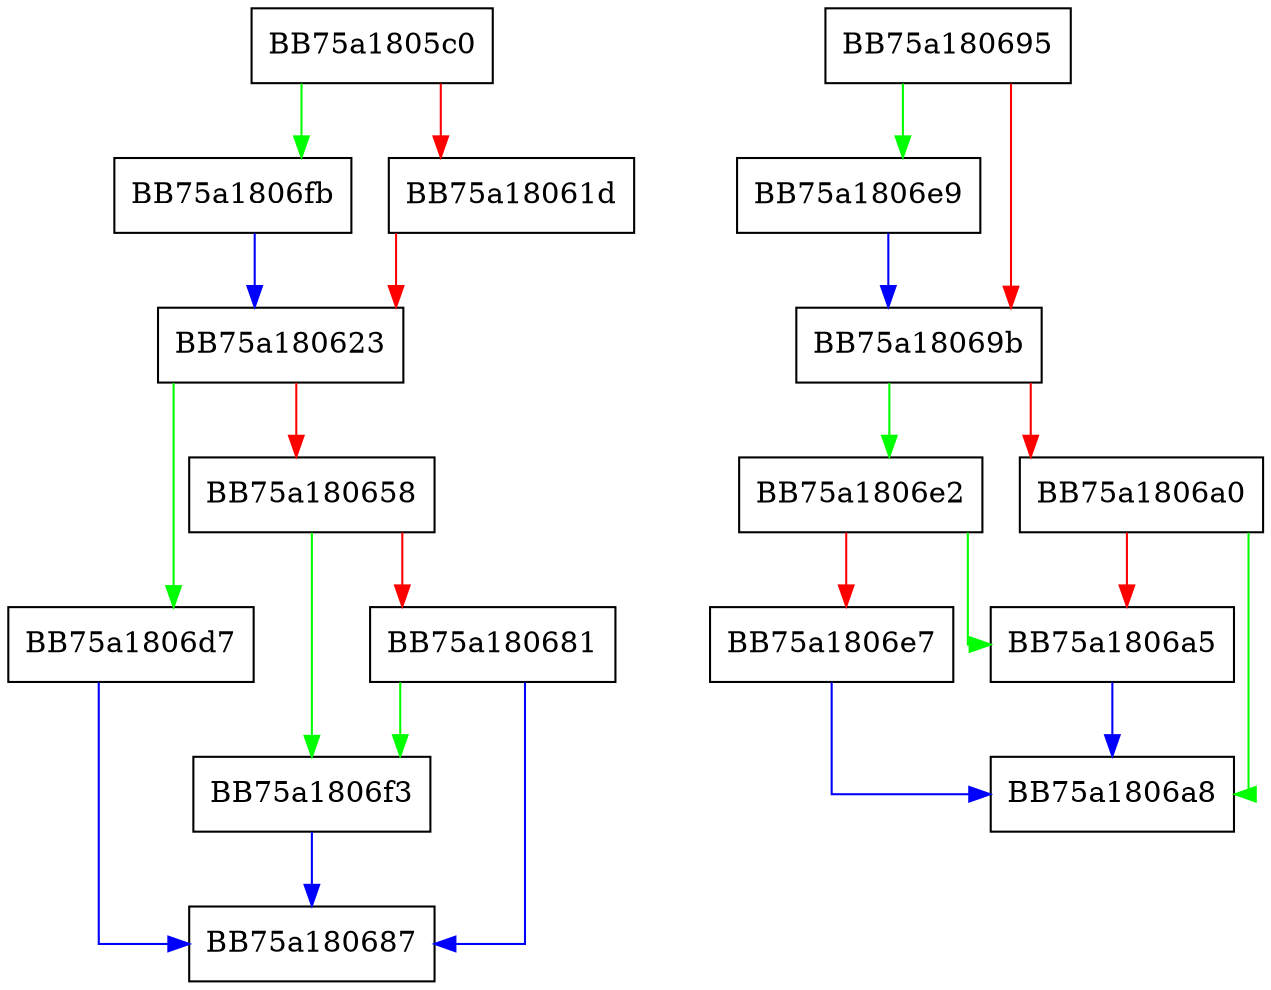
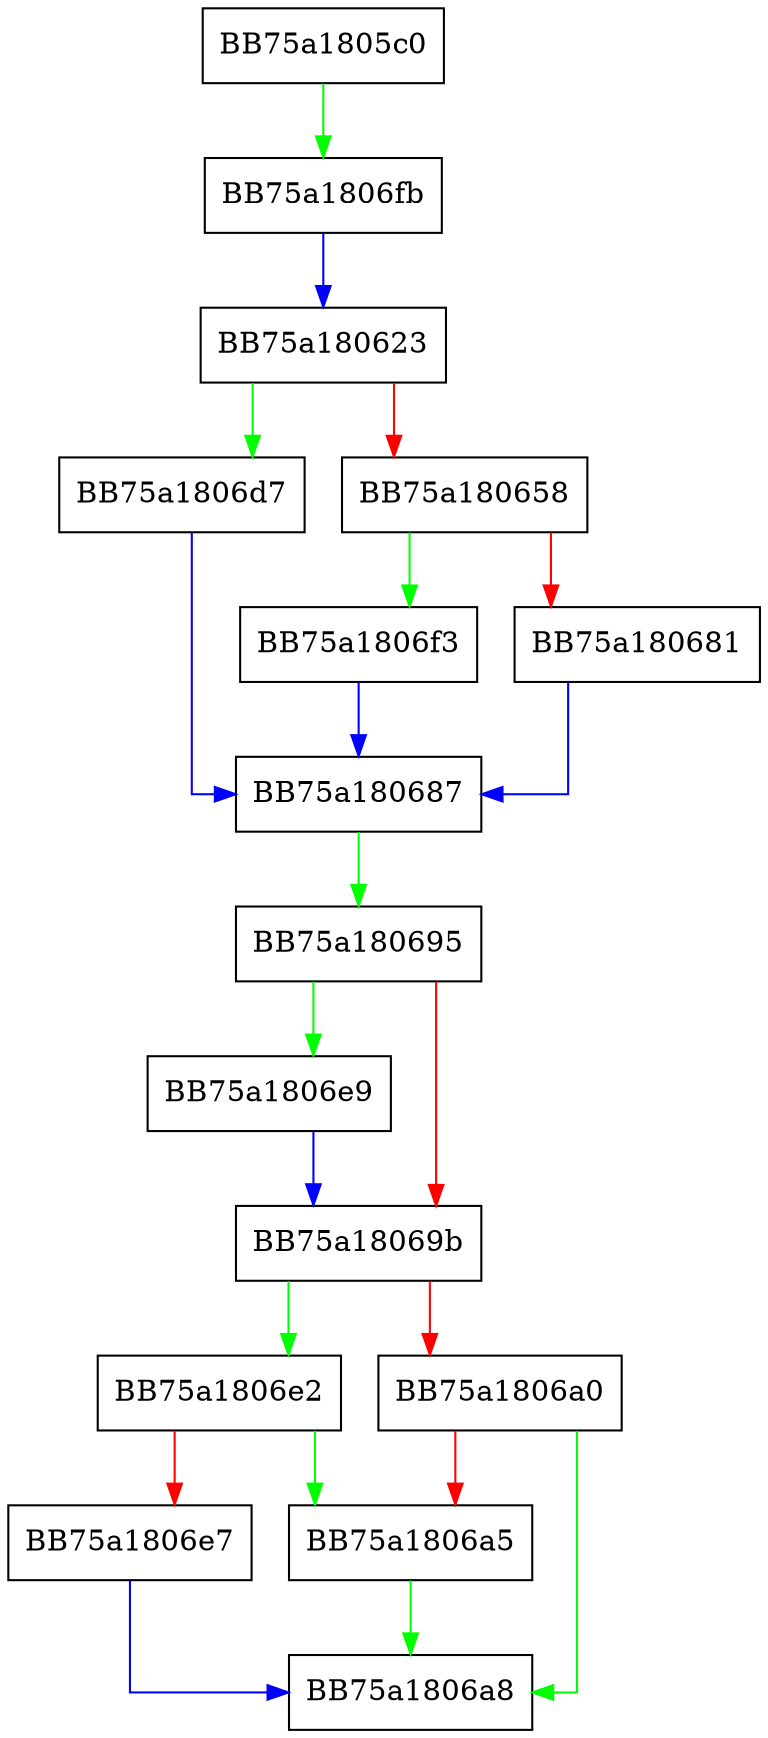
node "BB75a18061d": removed
edge "BB75a180681" -> "BB75a1806f3": removed
edge "BB75a1806a5" -> "BB75a1806a8": color blue -> green
edge "BB75a180687" -> "BB75a180695": added
